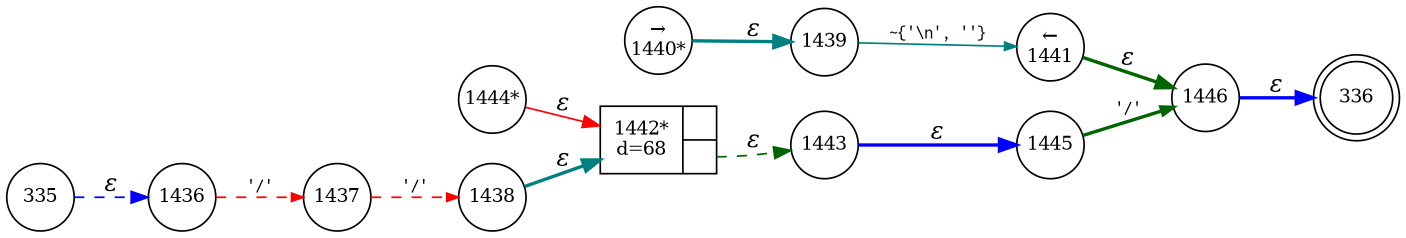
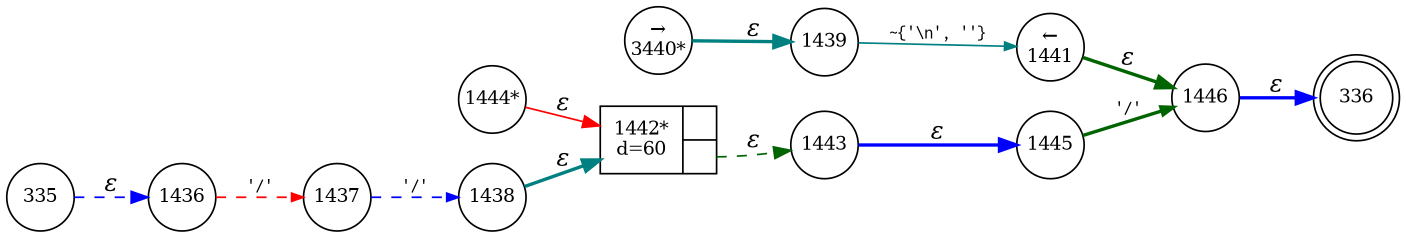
node "→ 1440*": label "→ 1440*" -> "→ 3440*"
node "1442*": text "d=68" -> "d=60"
edge "1437" -> "1438": color red -> blue
